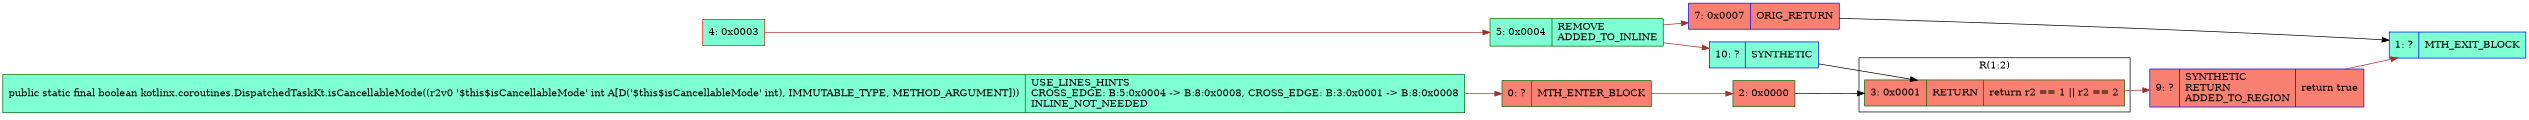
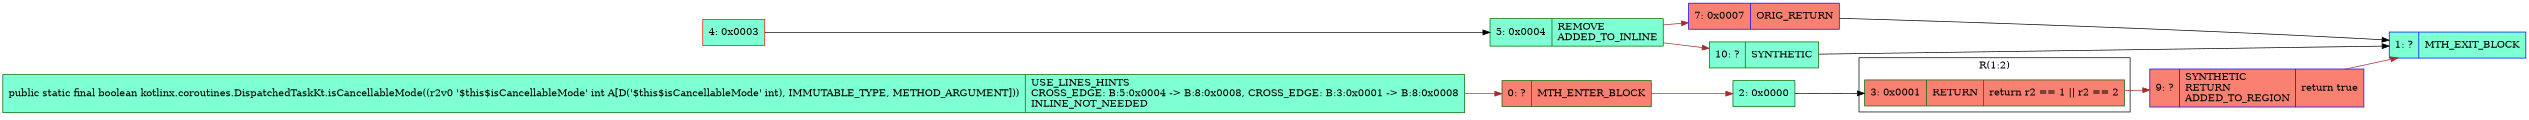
edge "4: 0x0003" -> "5: 0x0004": color brown -> black
node "10: ?": color blue -> darkgreen
edge "10: ?" -> "3: 0x0001": now "10: ?" -> "1: ?"
node "2: 0x0000": fillcolor salmon -> aquamarine
